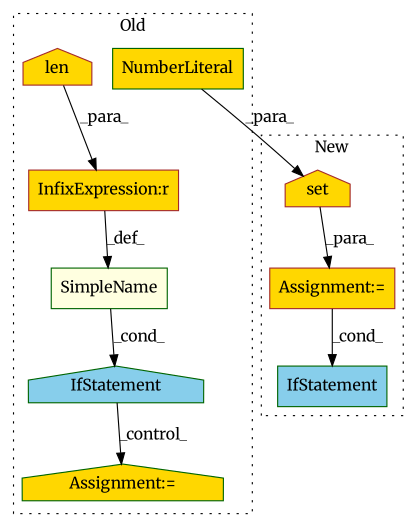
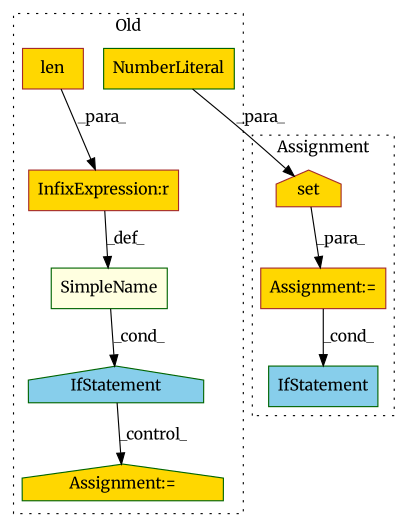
node "len": shape house -> box
cluster "New": label "New" -> "Assignment"
